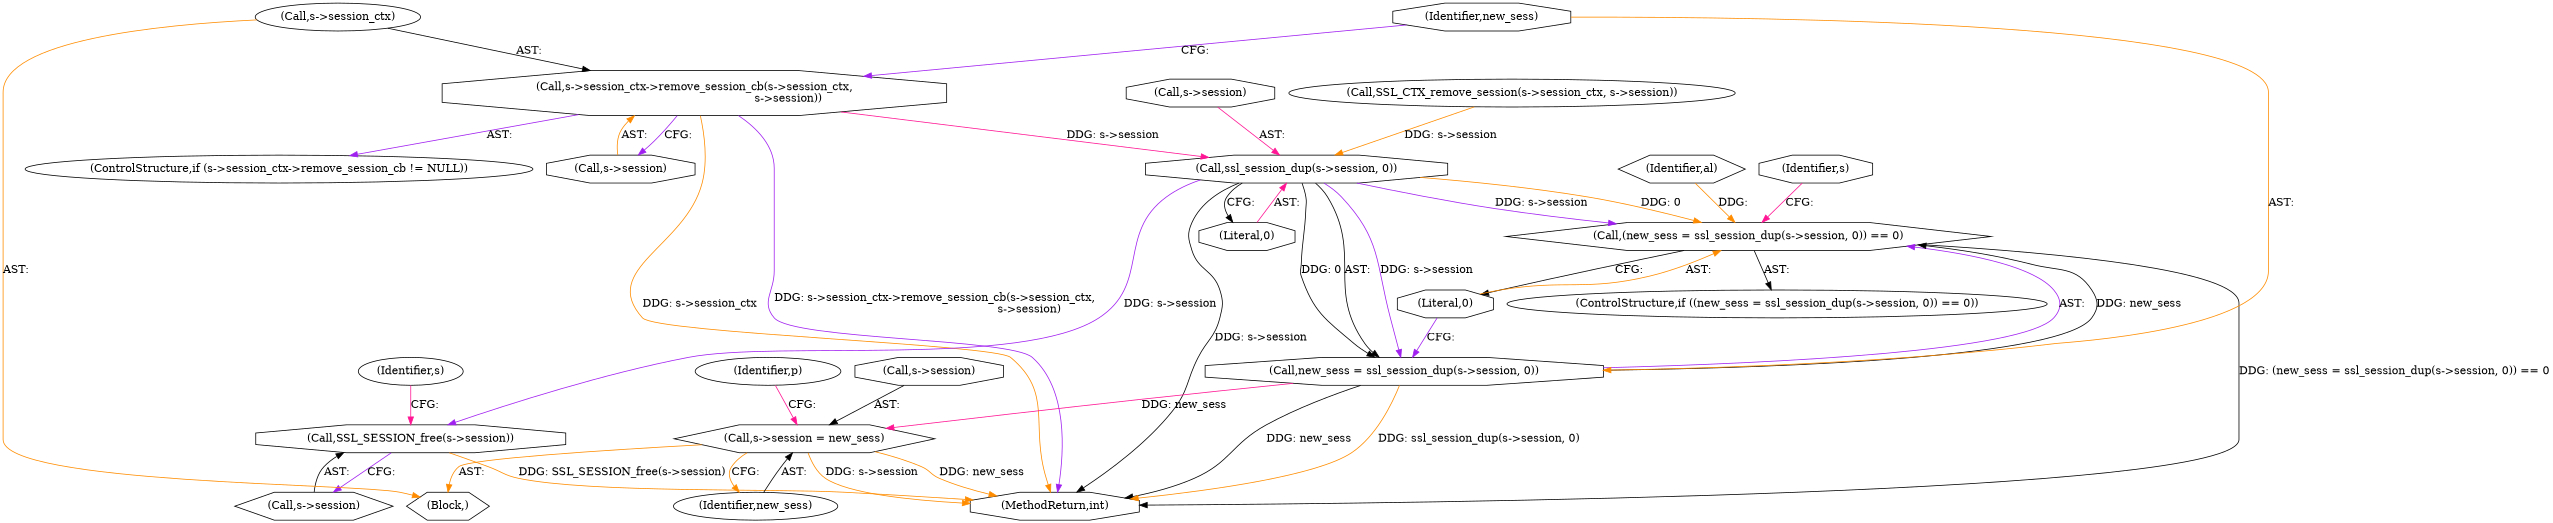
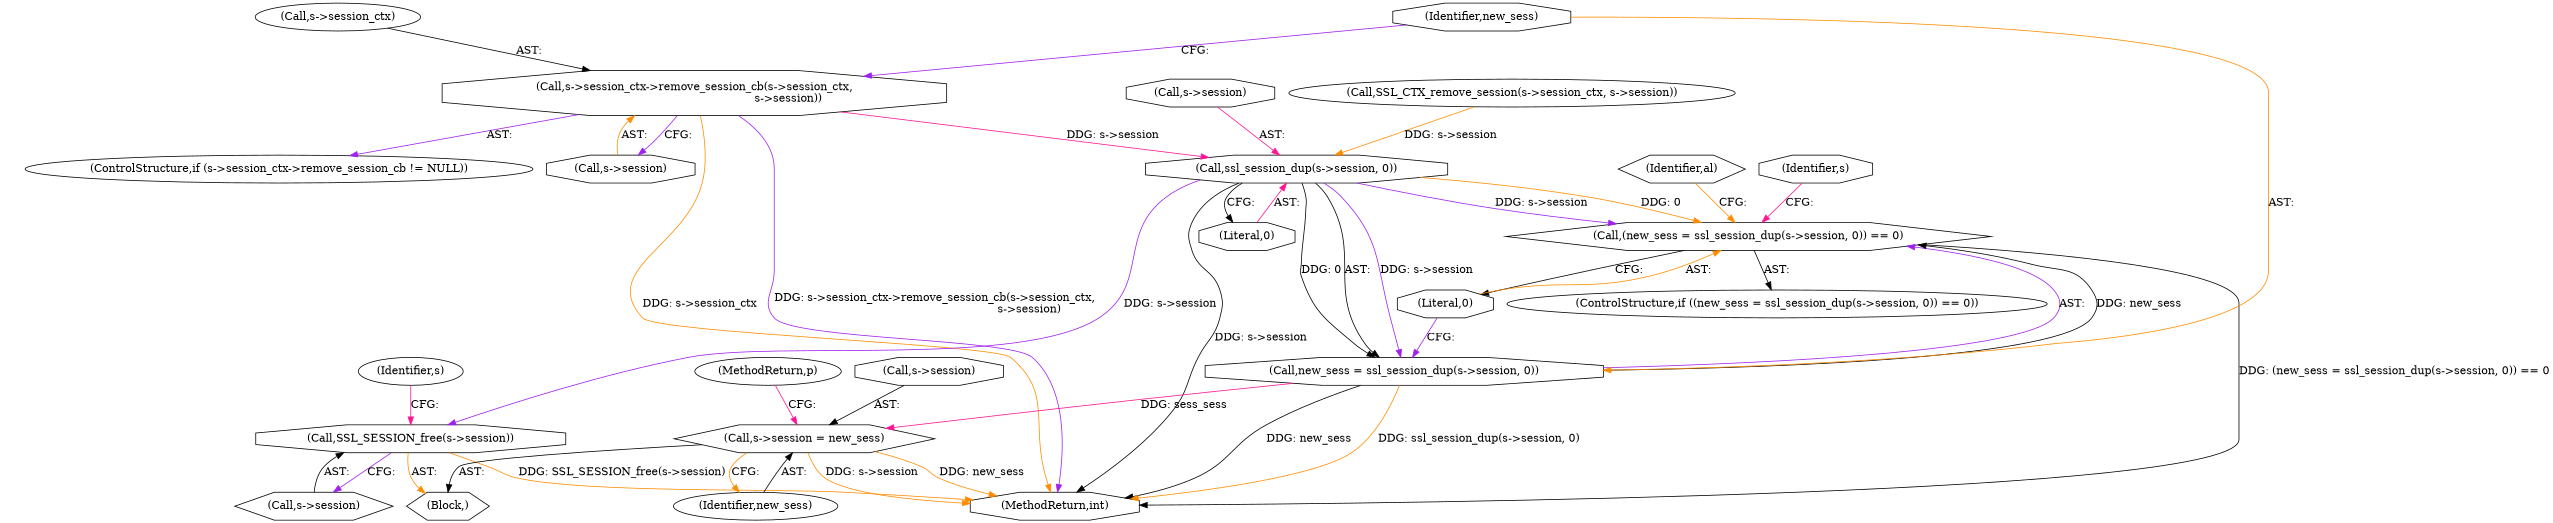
edge "(Identifier,al)" -> "(Call,(new_sess = ssl_session_dup(s->session, 0)) == 0)": label "DDG: " -> "CFG: "
edge "(Call,s->session_ctx)" -> "(Block,)": now "(Call,SSL_SESSION_free(s->session))" -> "(Block,)"
node "(Identifier,p)": label "(Identifier,p)" -> "(MethodReturn,p)"
edge "(Call,new_sess = ssl_session_dup(s->session, 0))" -> "(Call,s->session = new_sess)": label "DDG: new_sess" -> "DDG: sess_sess"
edge "(Call,s->session = new_sess)" -> "(Block,)": color darkorange -> black
